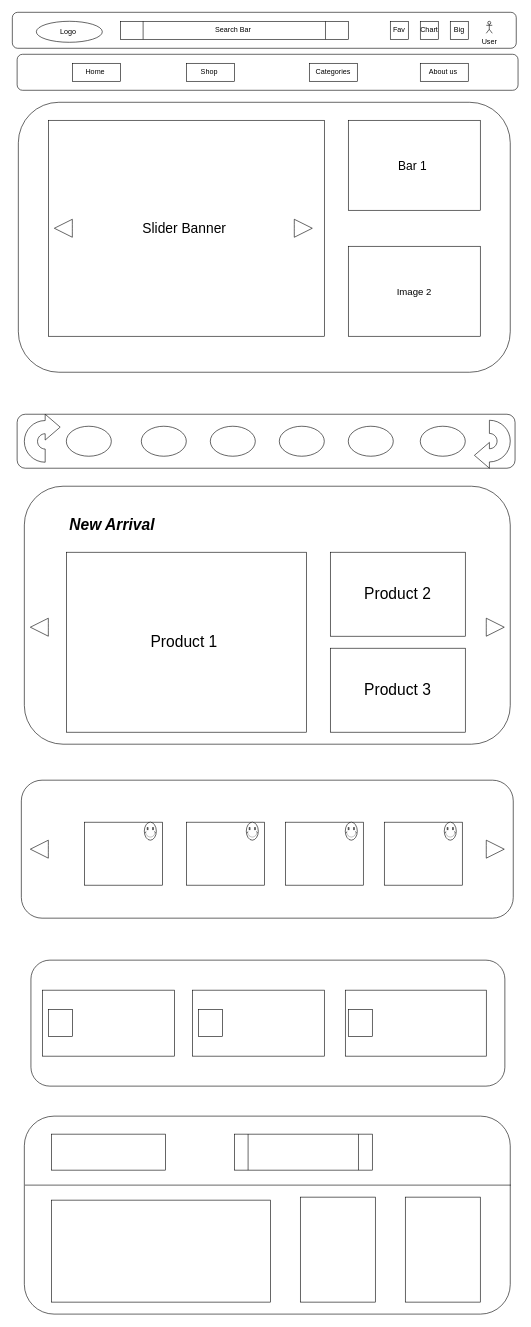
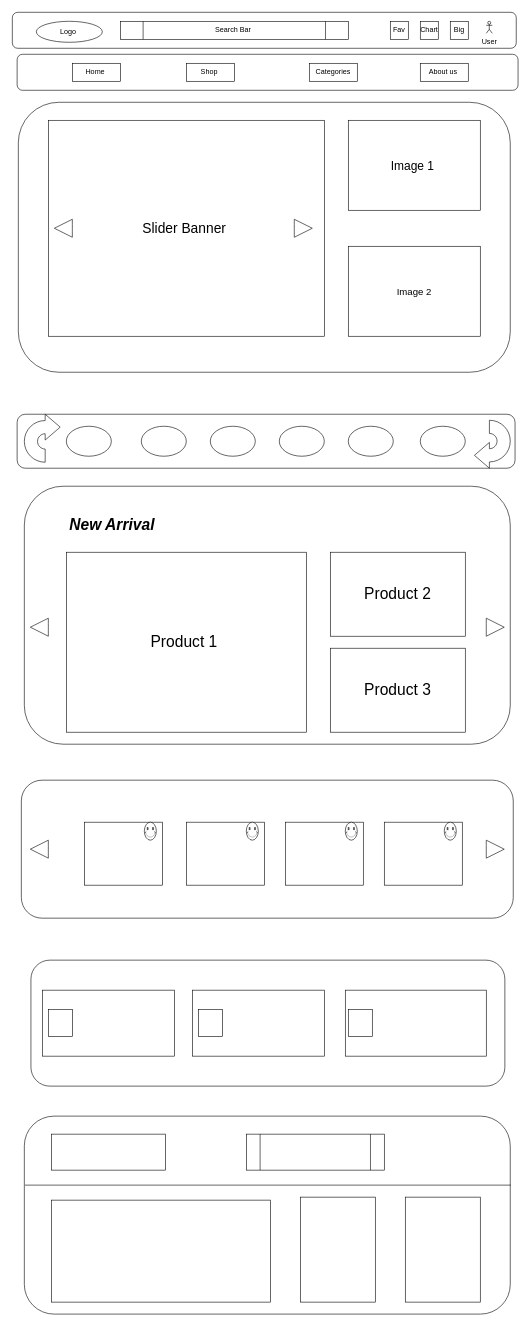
node "Bar 1": label "Bar 1" -> "Image 1"
node "Input": moved (303, 1152) -> (315, 1152)
